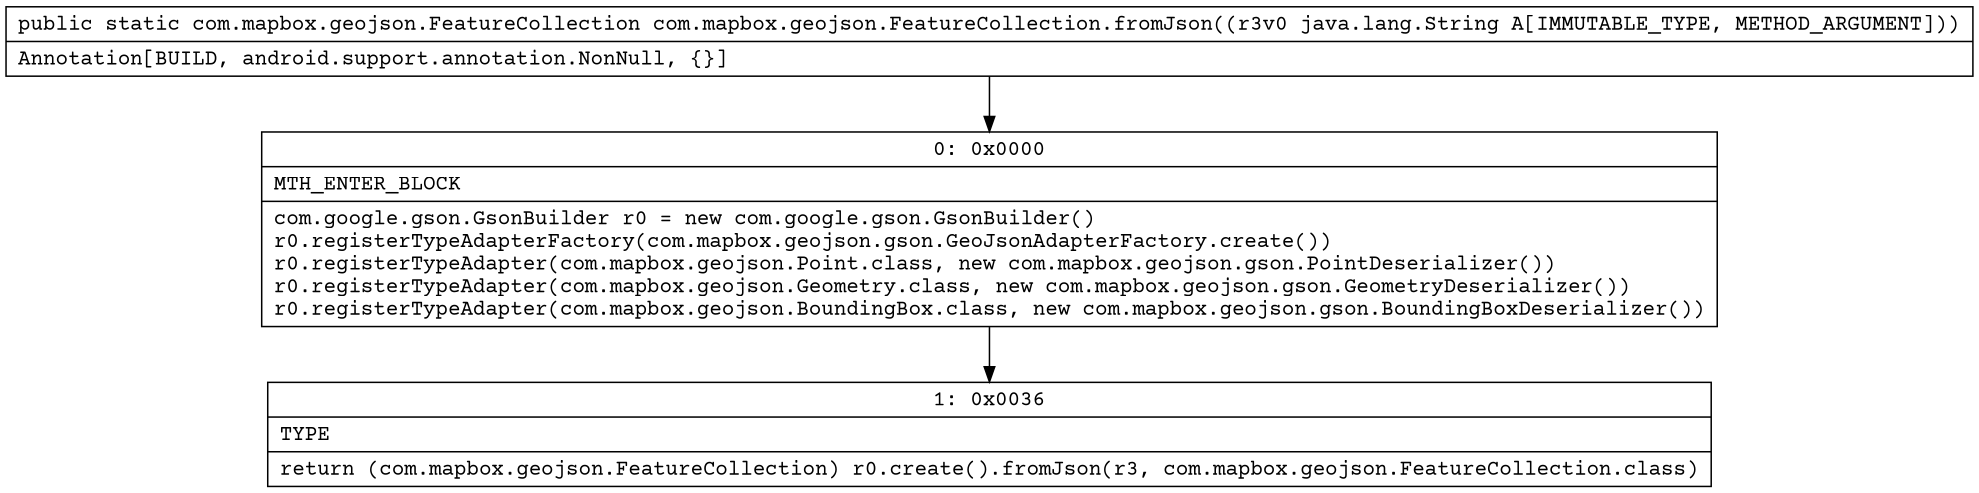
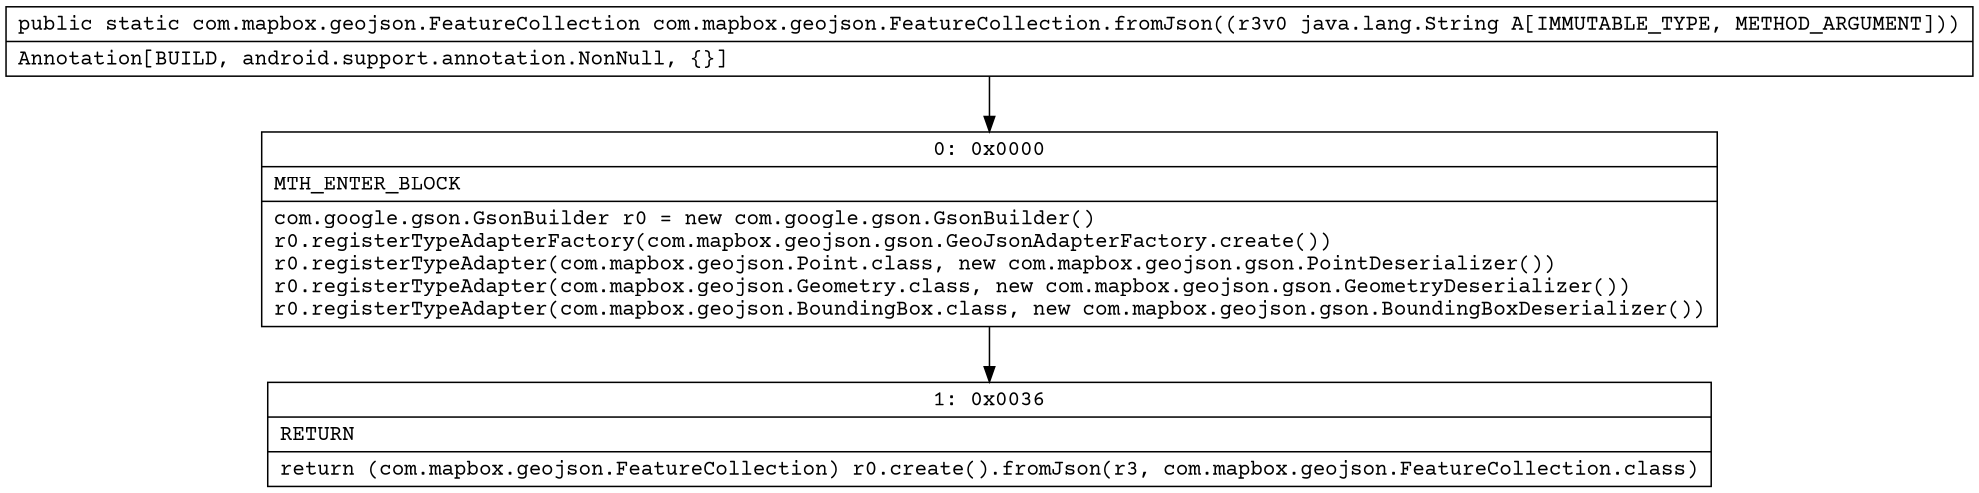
node "1: 0x0036": text "TYPE" -> "RETURN"
